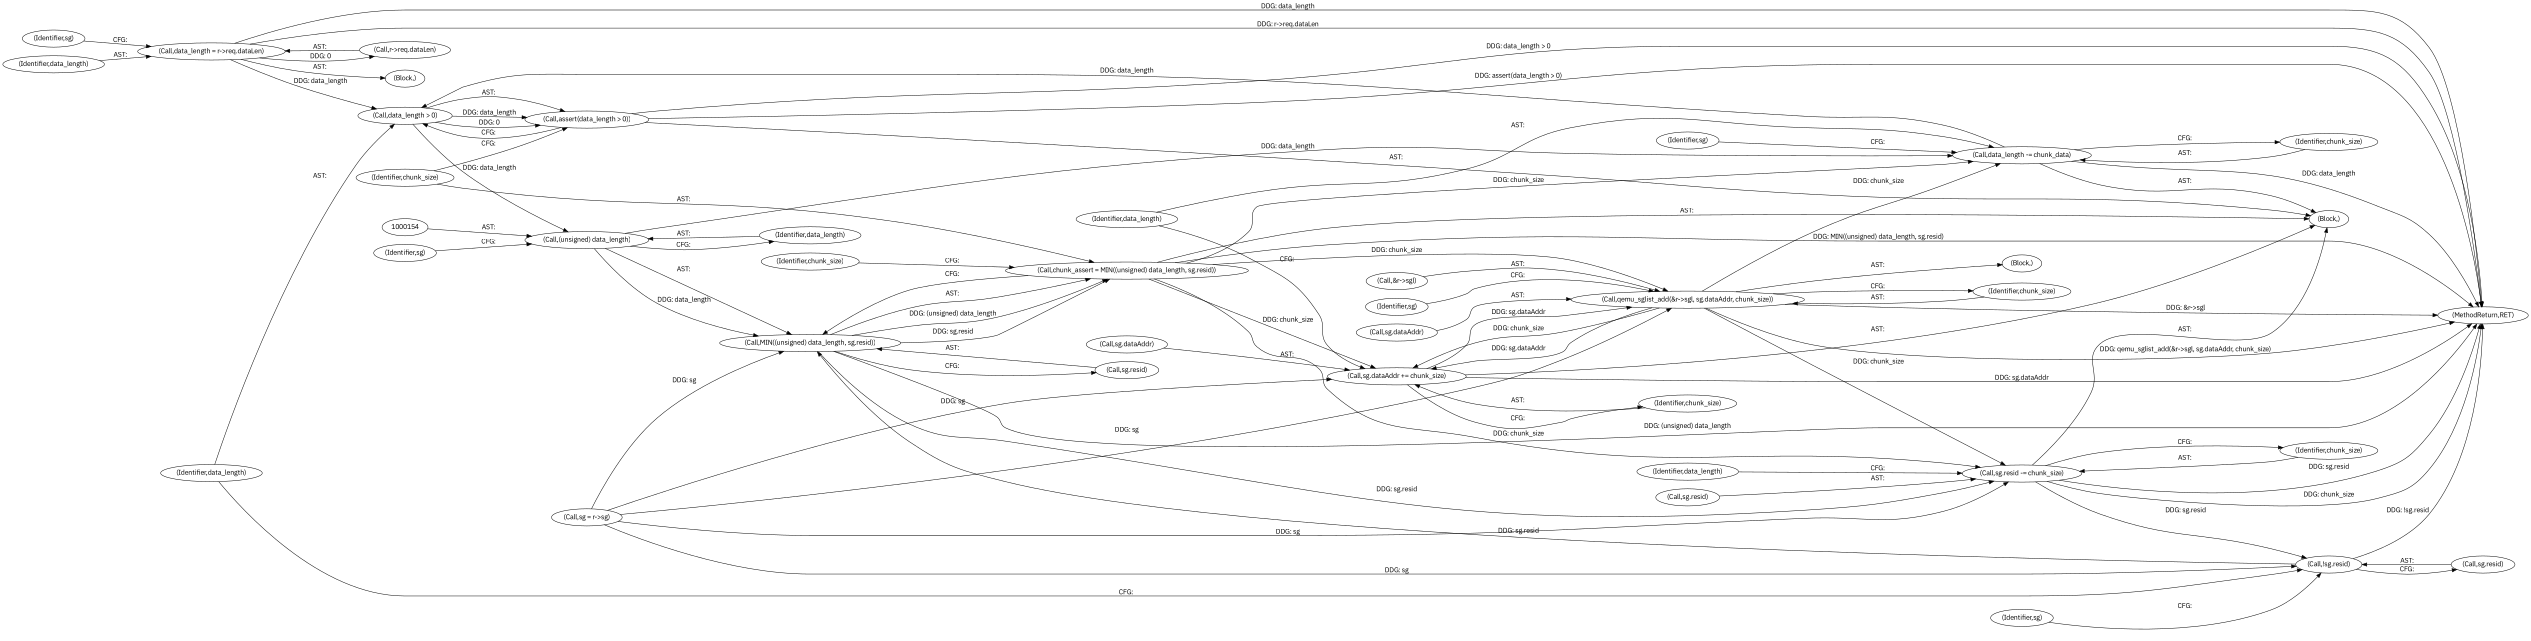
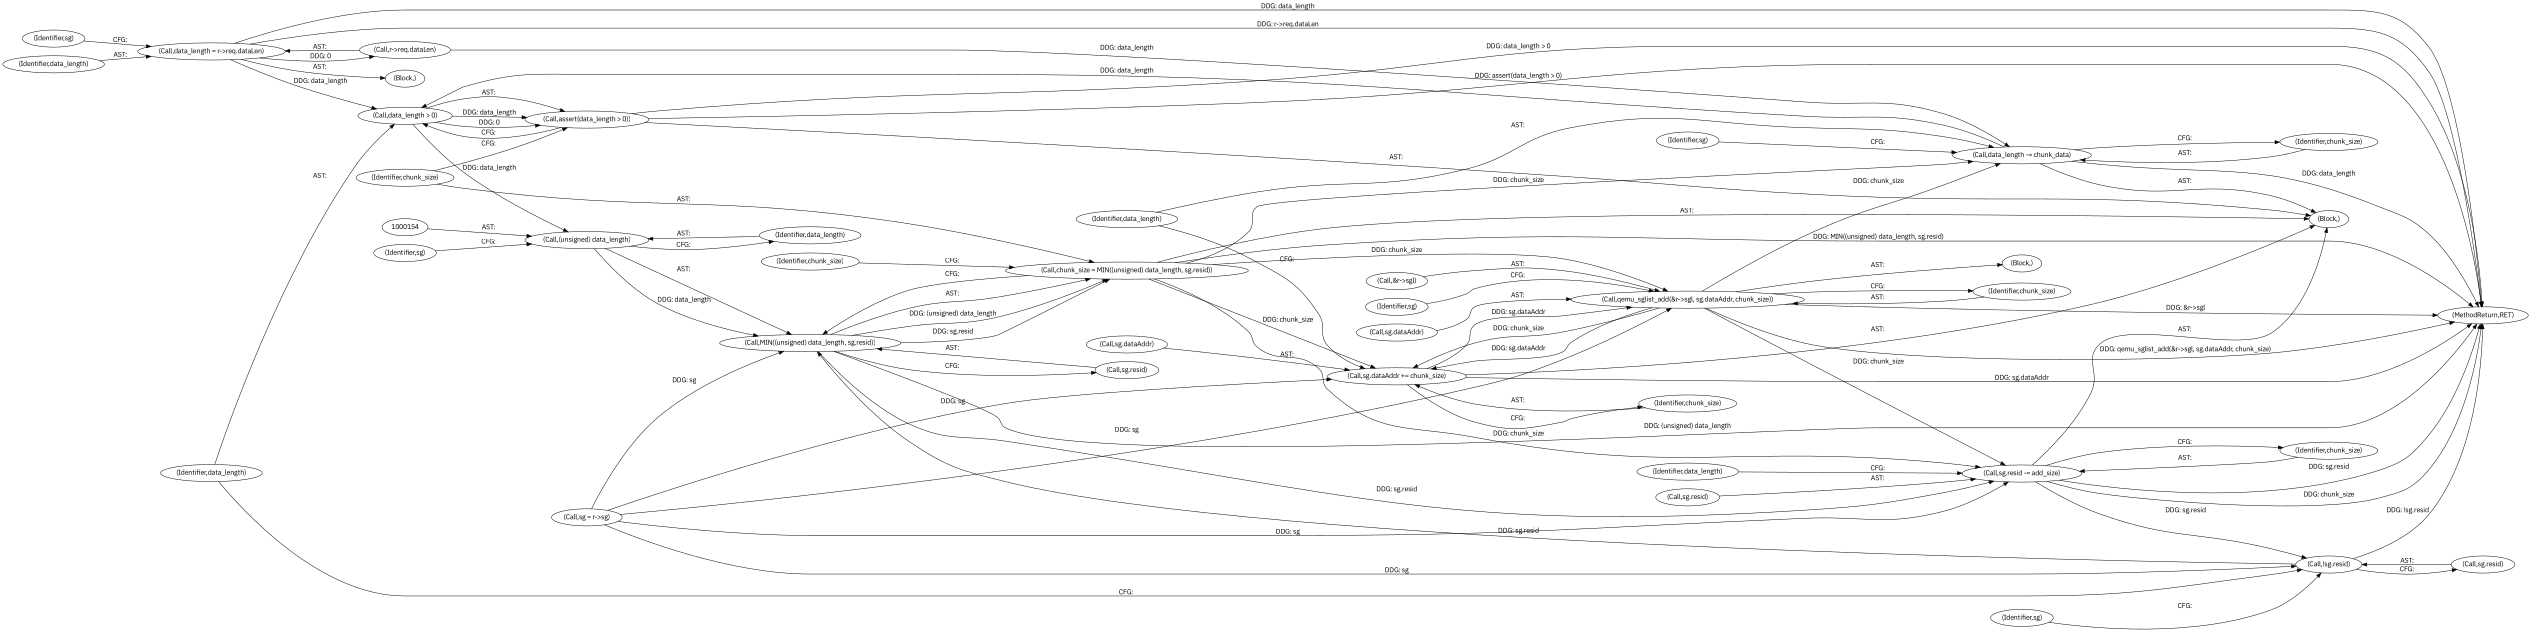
edge "(Call,(unsigned) data_length)" -> "(Call,data_length -= chunk_data)": now "(Call,r->req.dataLen)" -> "(Call,data_length -= chunk_data)"
node "(Call,chunk_assert = MIN((unsigned) data_length, sg.resid))": label "(Call,chunk_assert = MIN((unsigned) data_length, sg.resid))" -> "(Call,chunk_size = MIN((unsigned) data_length, sg.resid))"
node "(Call,sg.resid -= chunk_size)": label "(Call,sg.resid -= chunk_size)" -> "(Call,sg.resid -= add_size)"
